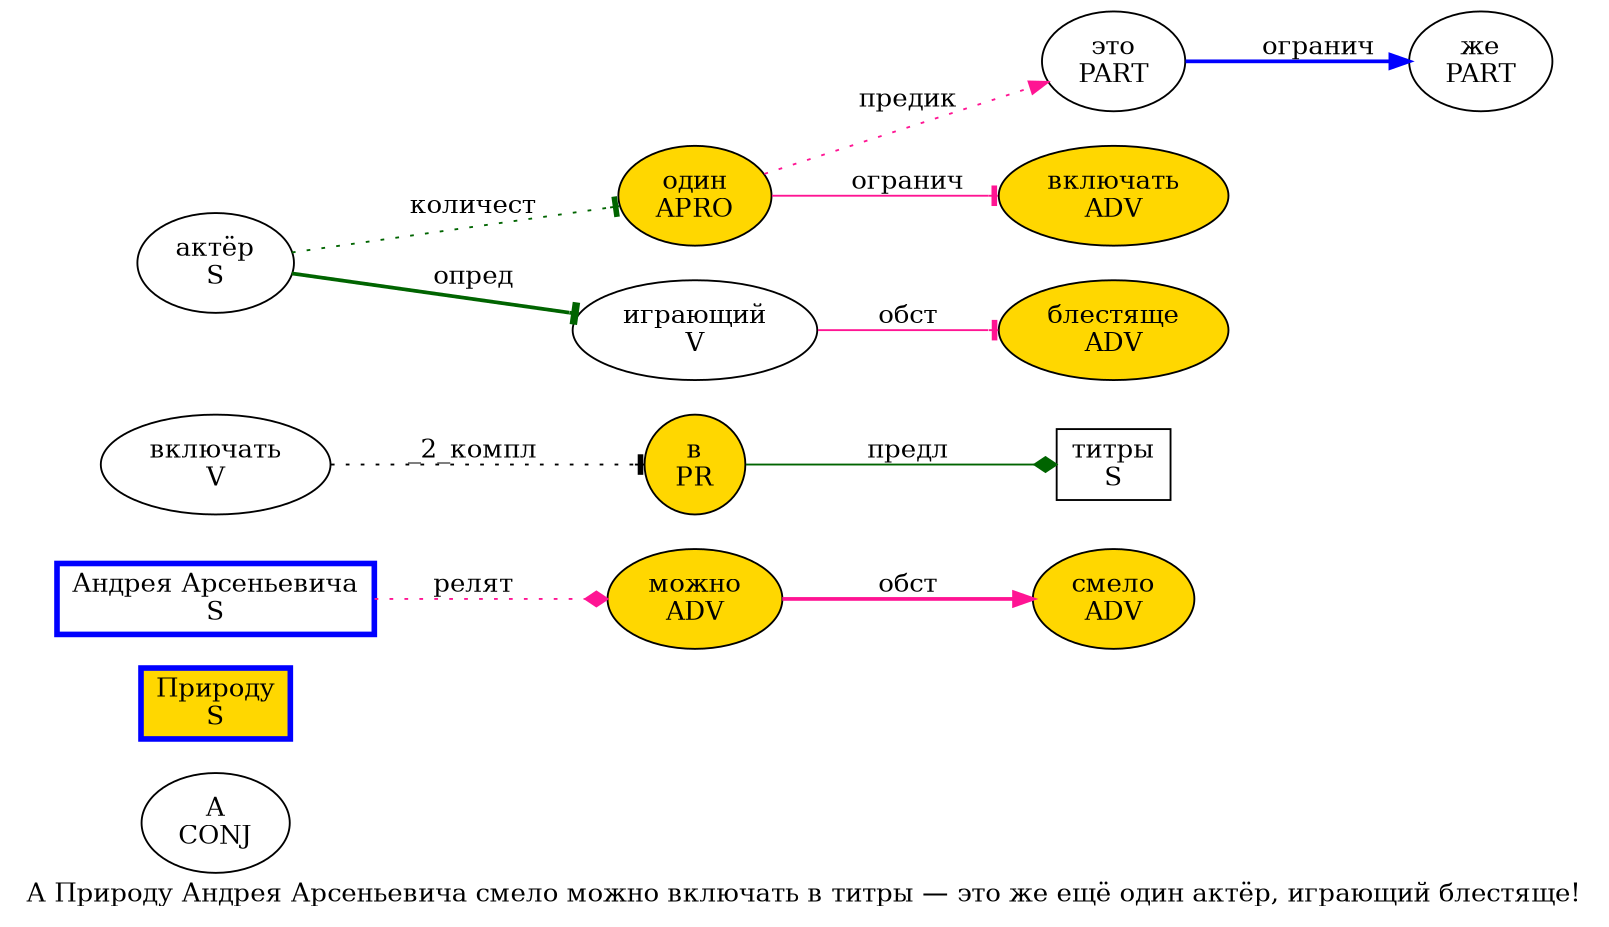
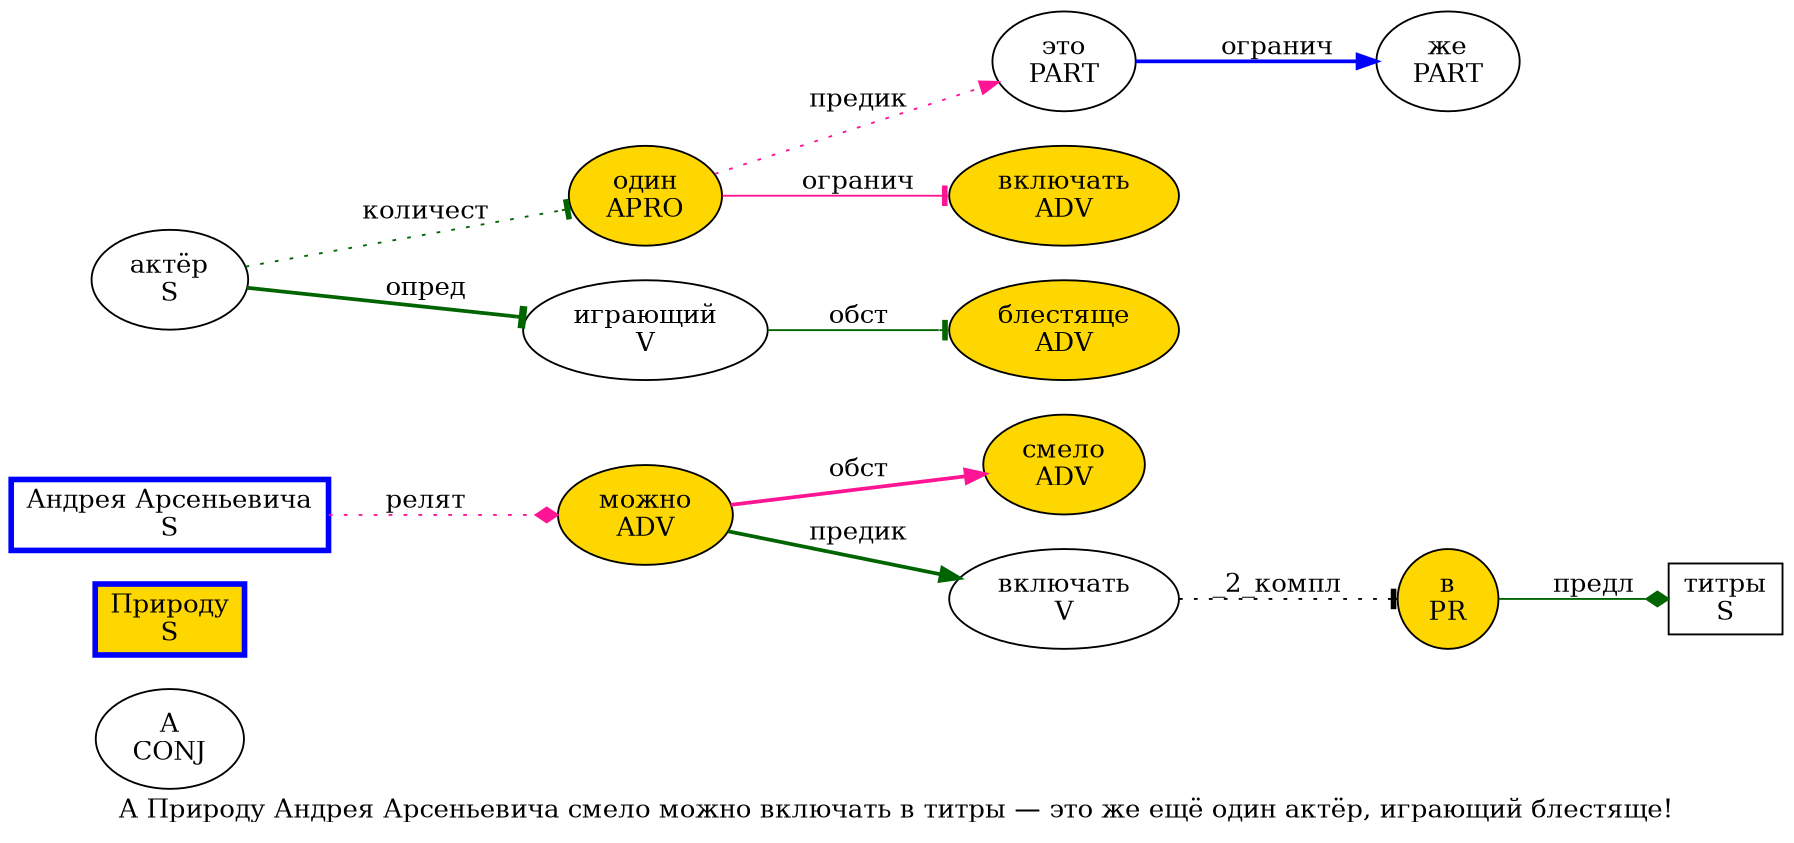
edge "играющий V" -> "блестяще ADV": color deeppink -> darkgreen
edge "можно ADV" -> "включать V": added, label "предик"
